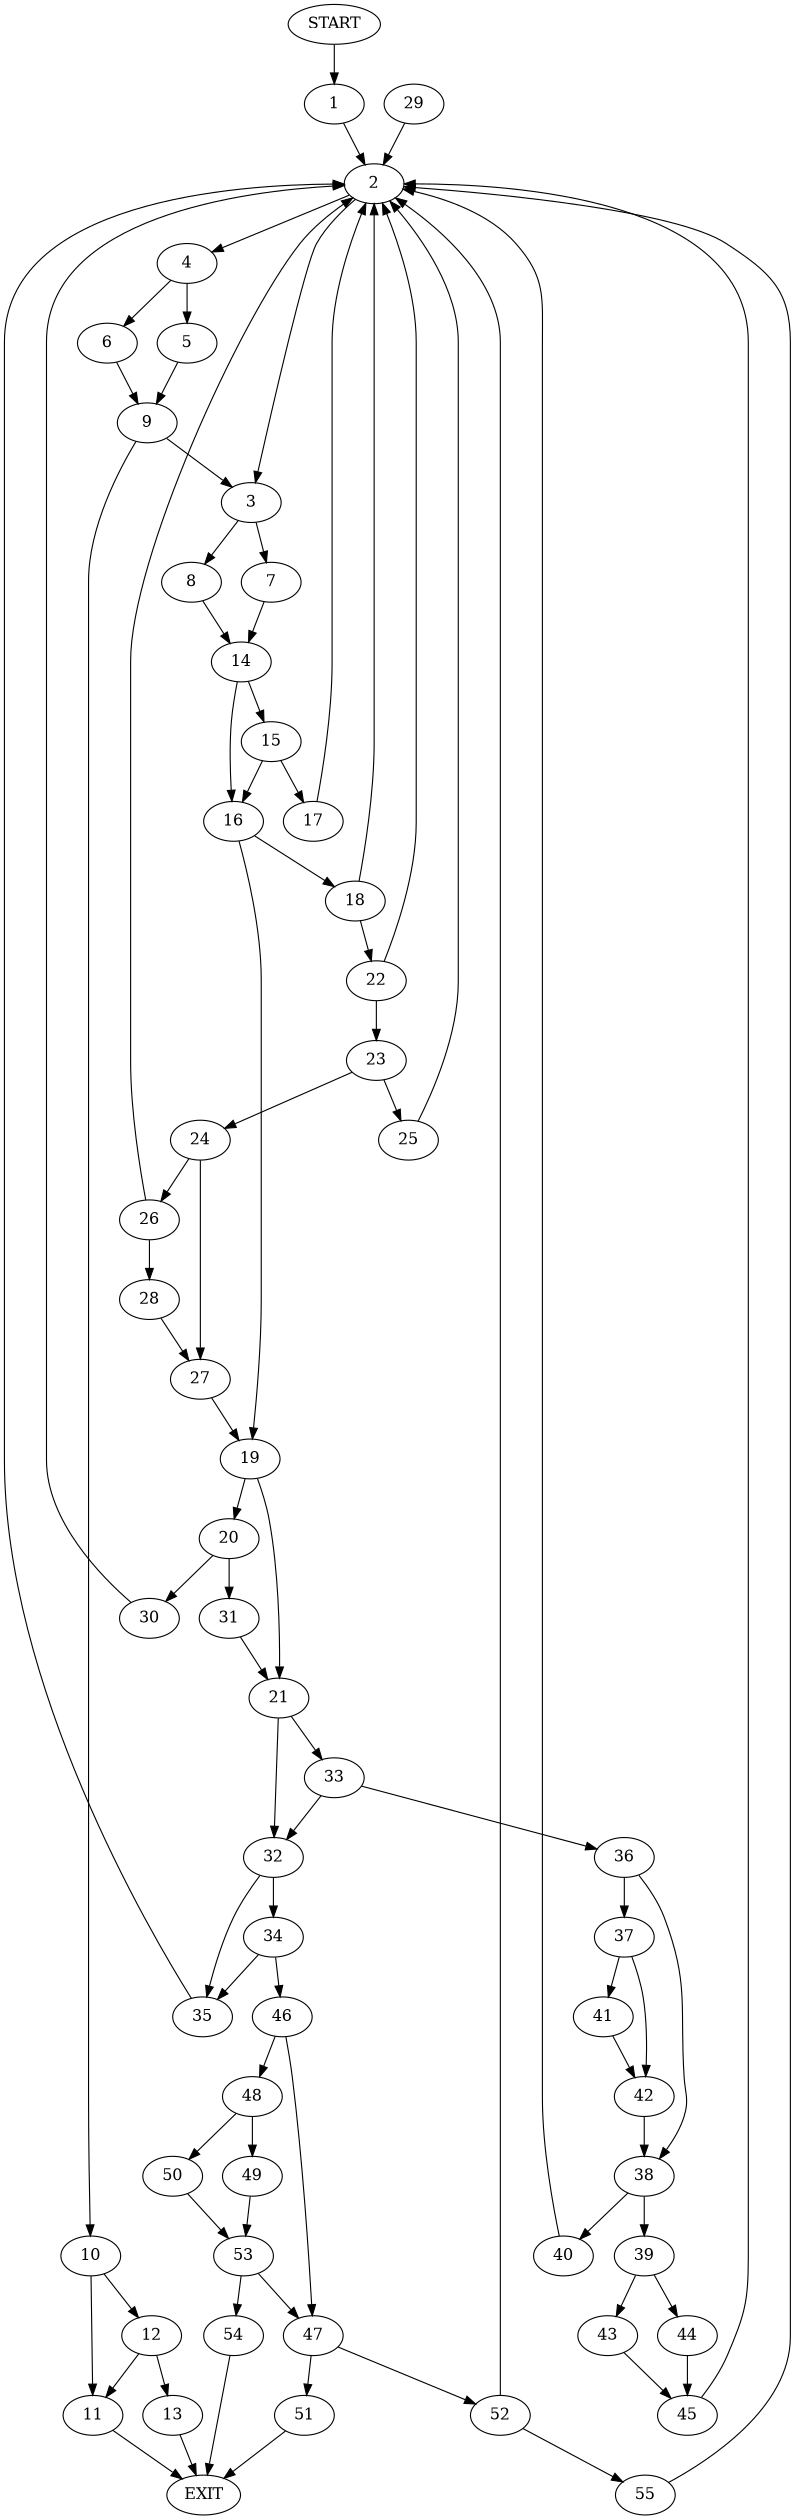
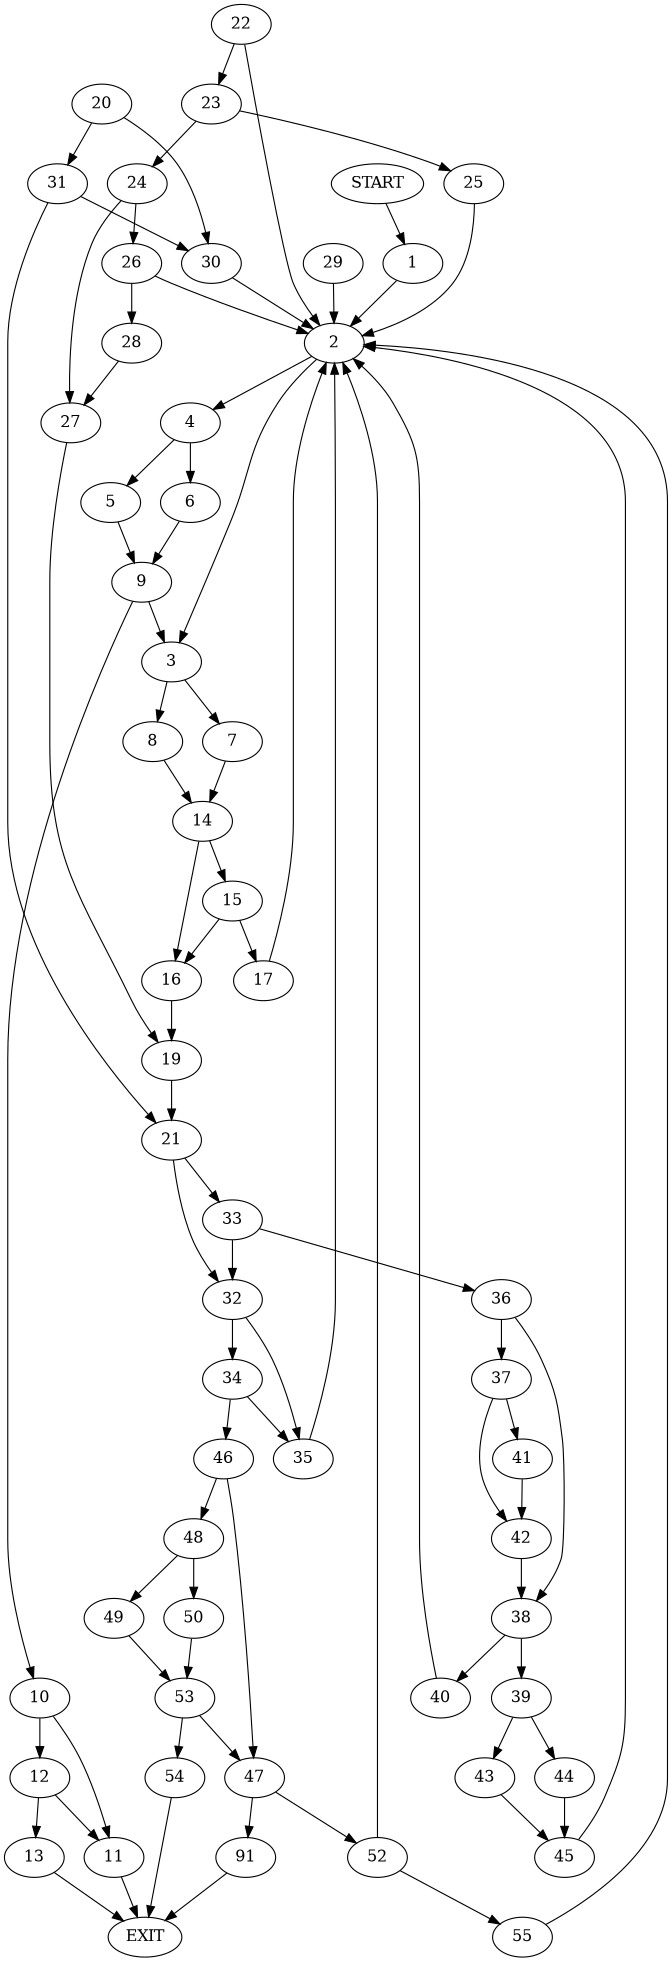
edge "31" -> "30": added
node "18": removed
edge "19" -> "20": removed
node "51": label "51" -> "91"
